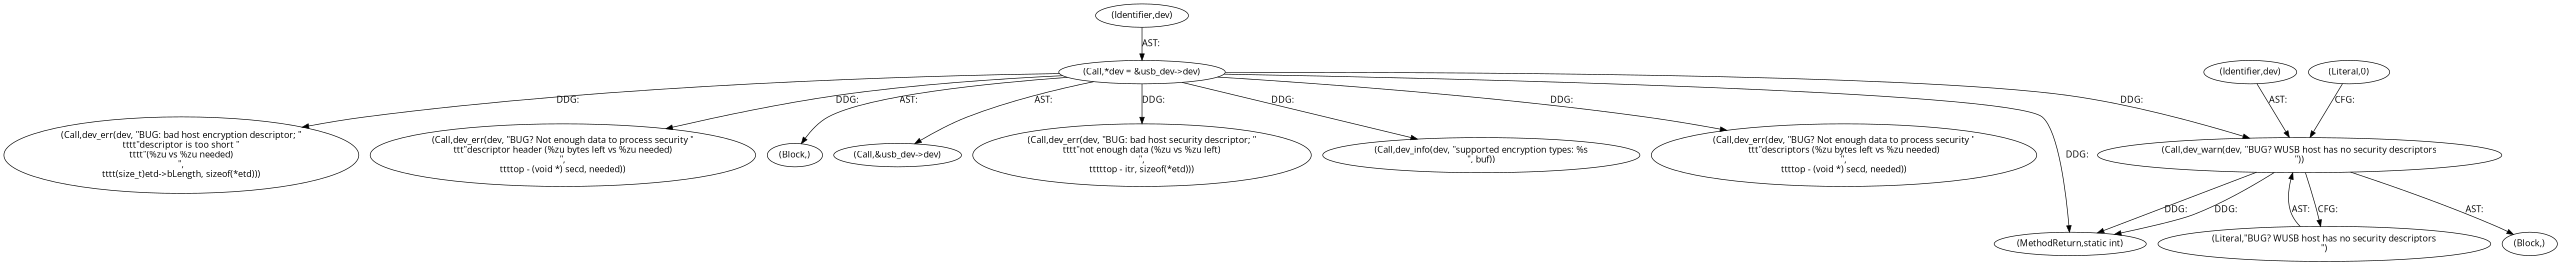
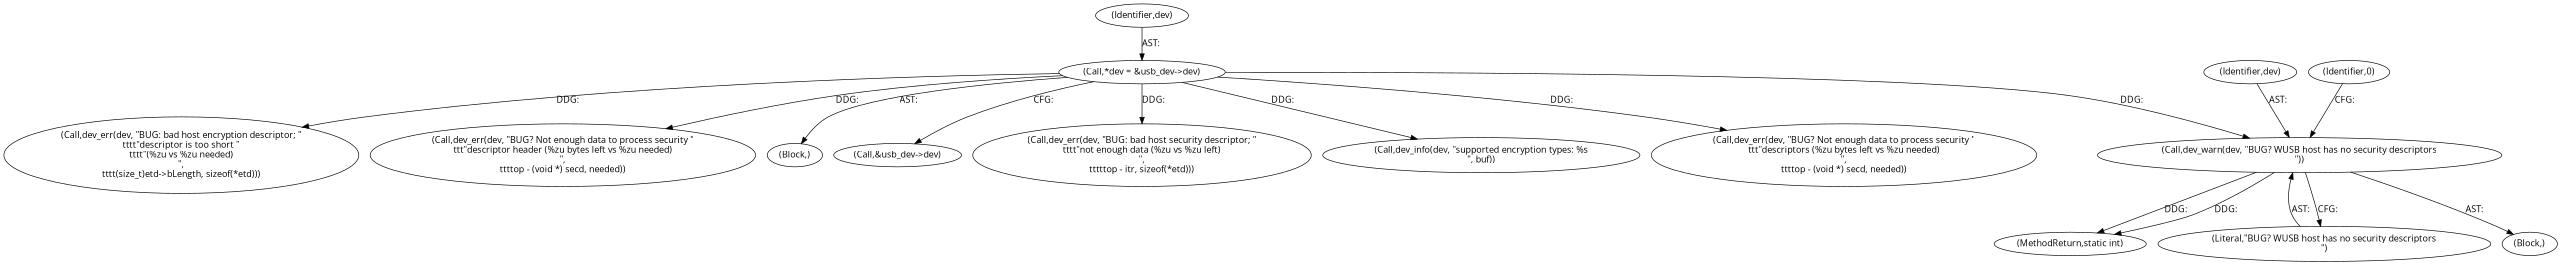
node "(Literal,0)": label "(Literal,0)" -> "(Identifier,0)"
edge "(Call,*dev = &usb_dev->dev)" -> "(MethodReturn,static int)": removed, label "DDG:"
edge "(Call,*dev = &usb_dev->dev)" -> "(Call,&usb_dev->dev)": label "AST: " -> "CFG: "
